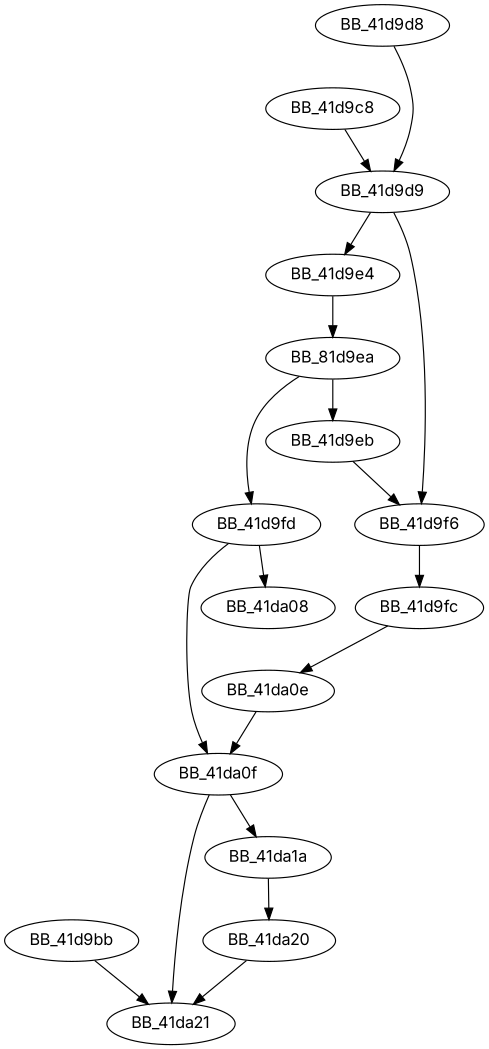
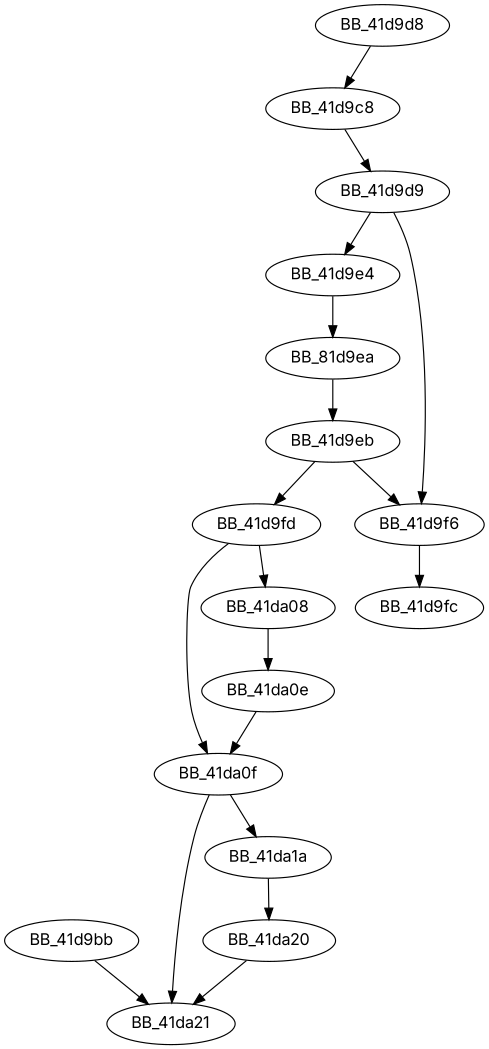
edge "BB_41d9d8" -> "BB_41d9d9": now "BB_41d9d8" -> "BB_41d9c8"
edge "BB_81d9ea" -> "BB_41d9fd": now "BB_41d9eb" -> "BB_41d9fd"
edge "BB_41d9fc" -> "BB_41da0e": now "BB_41da08" -> "BB_41da0e"
